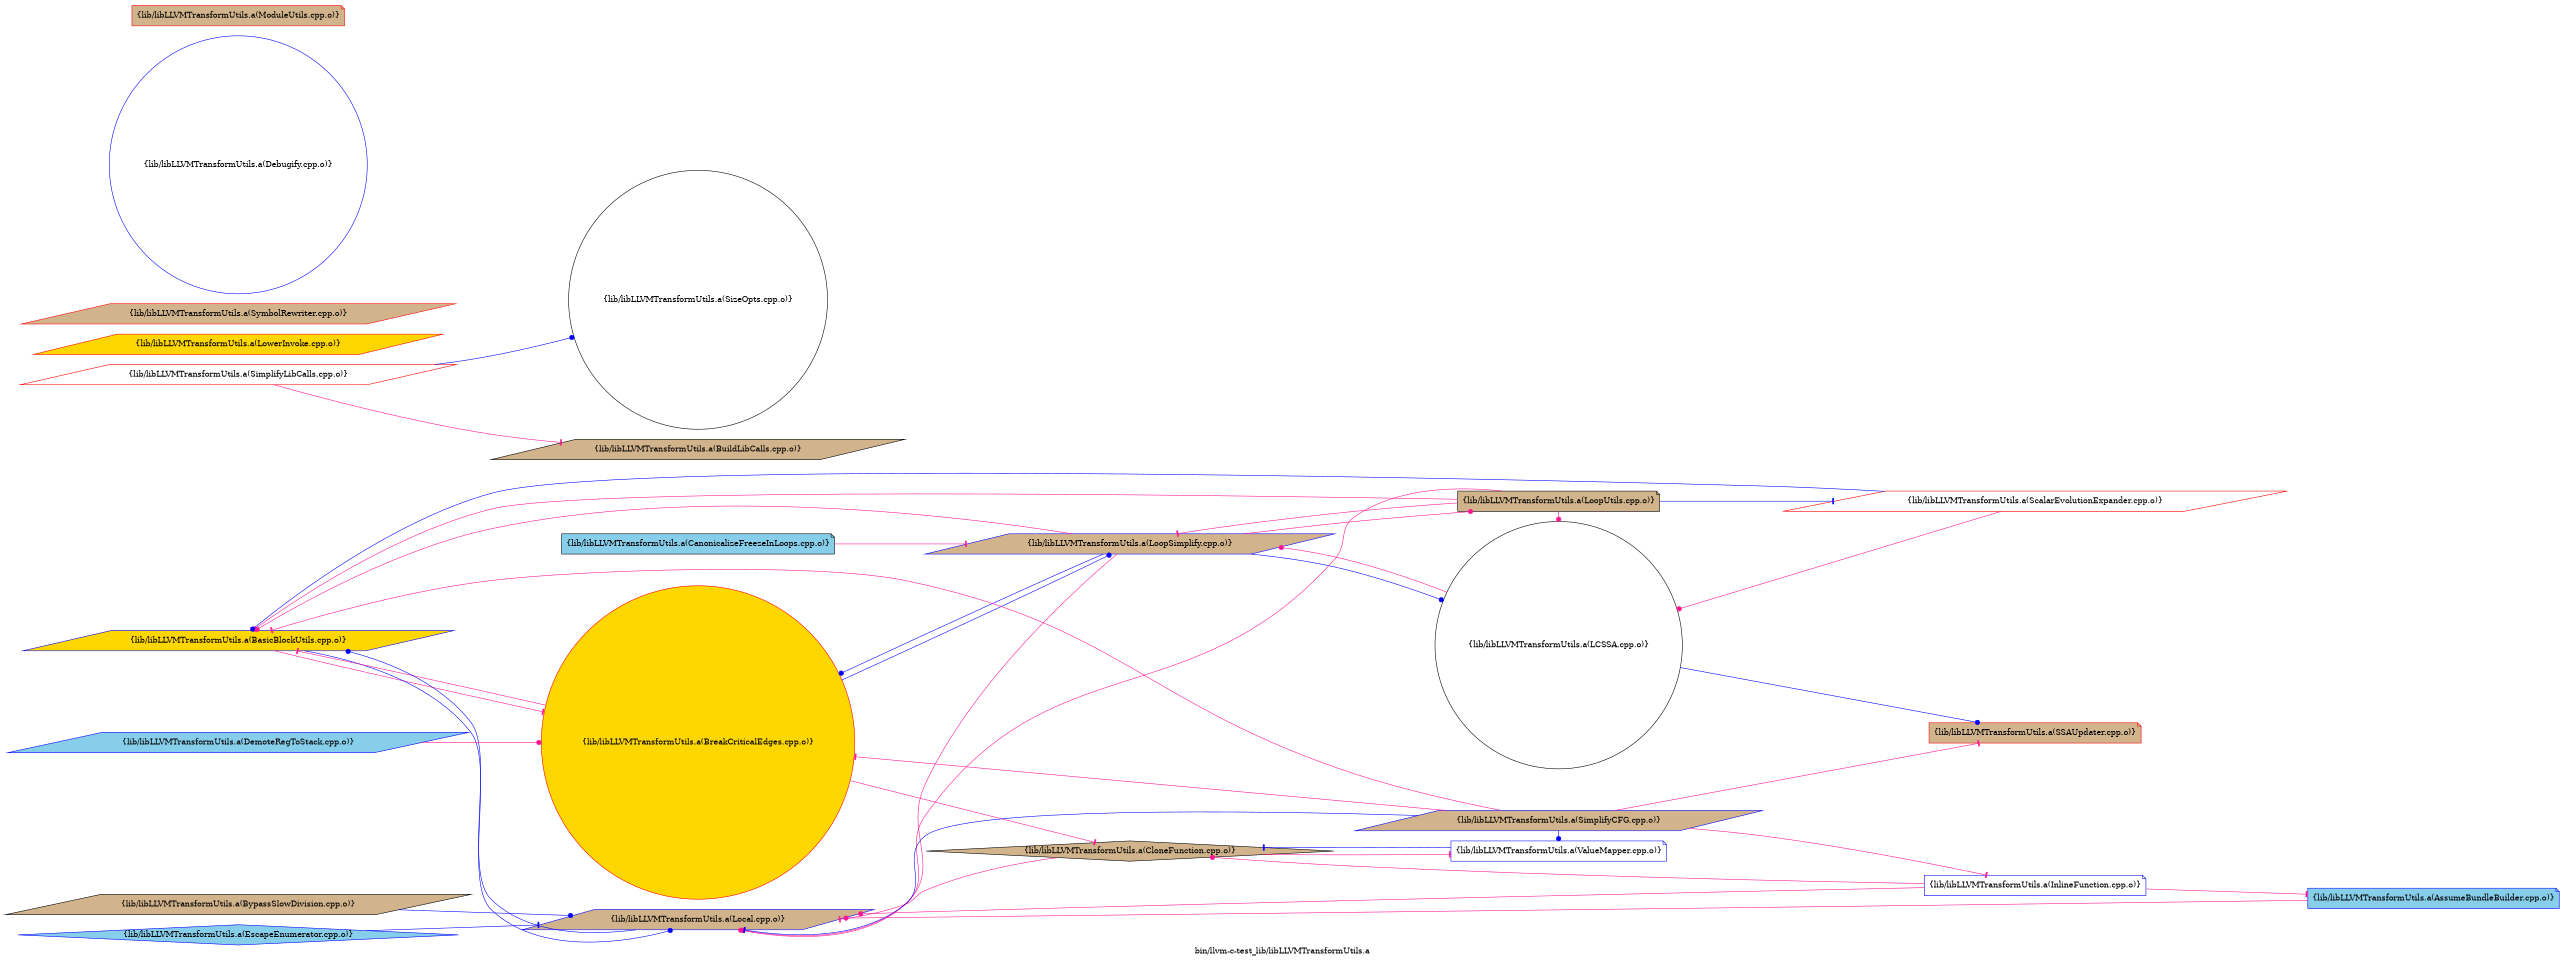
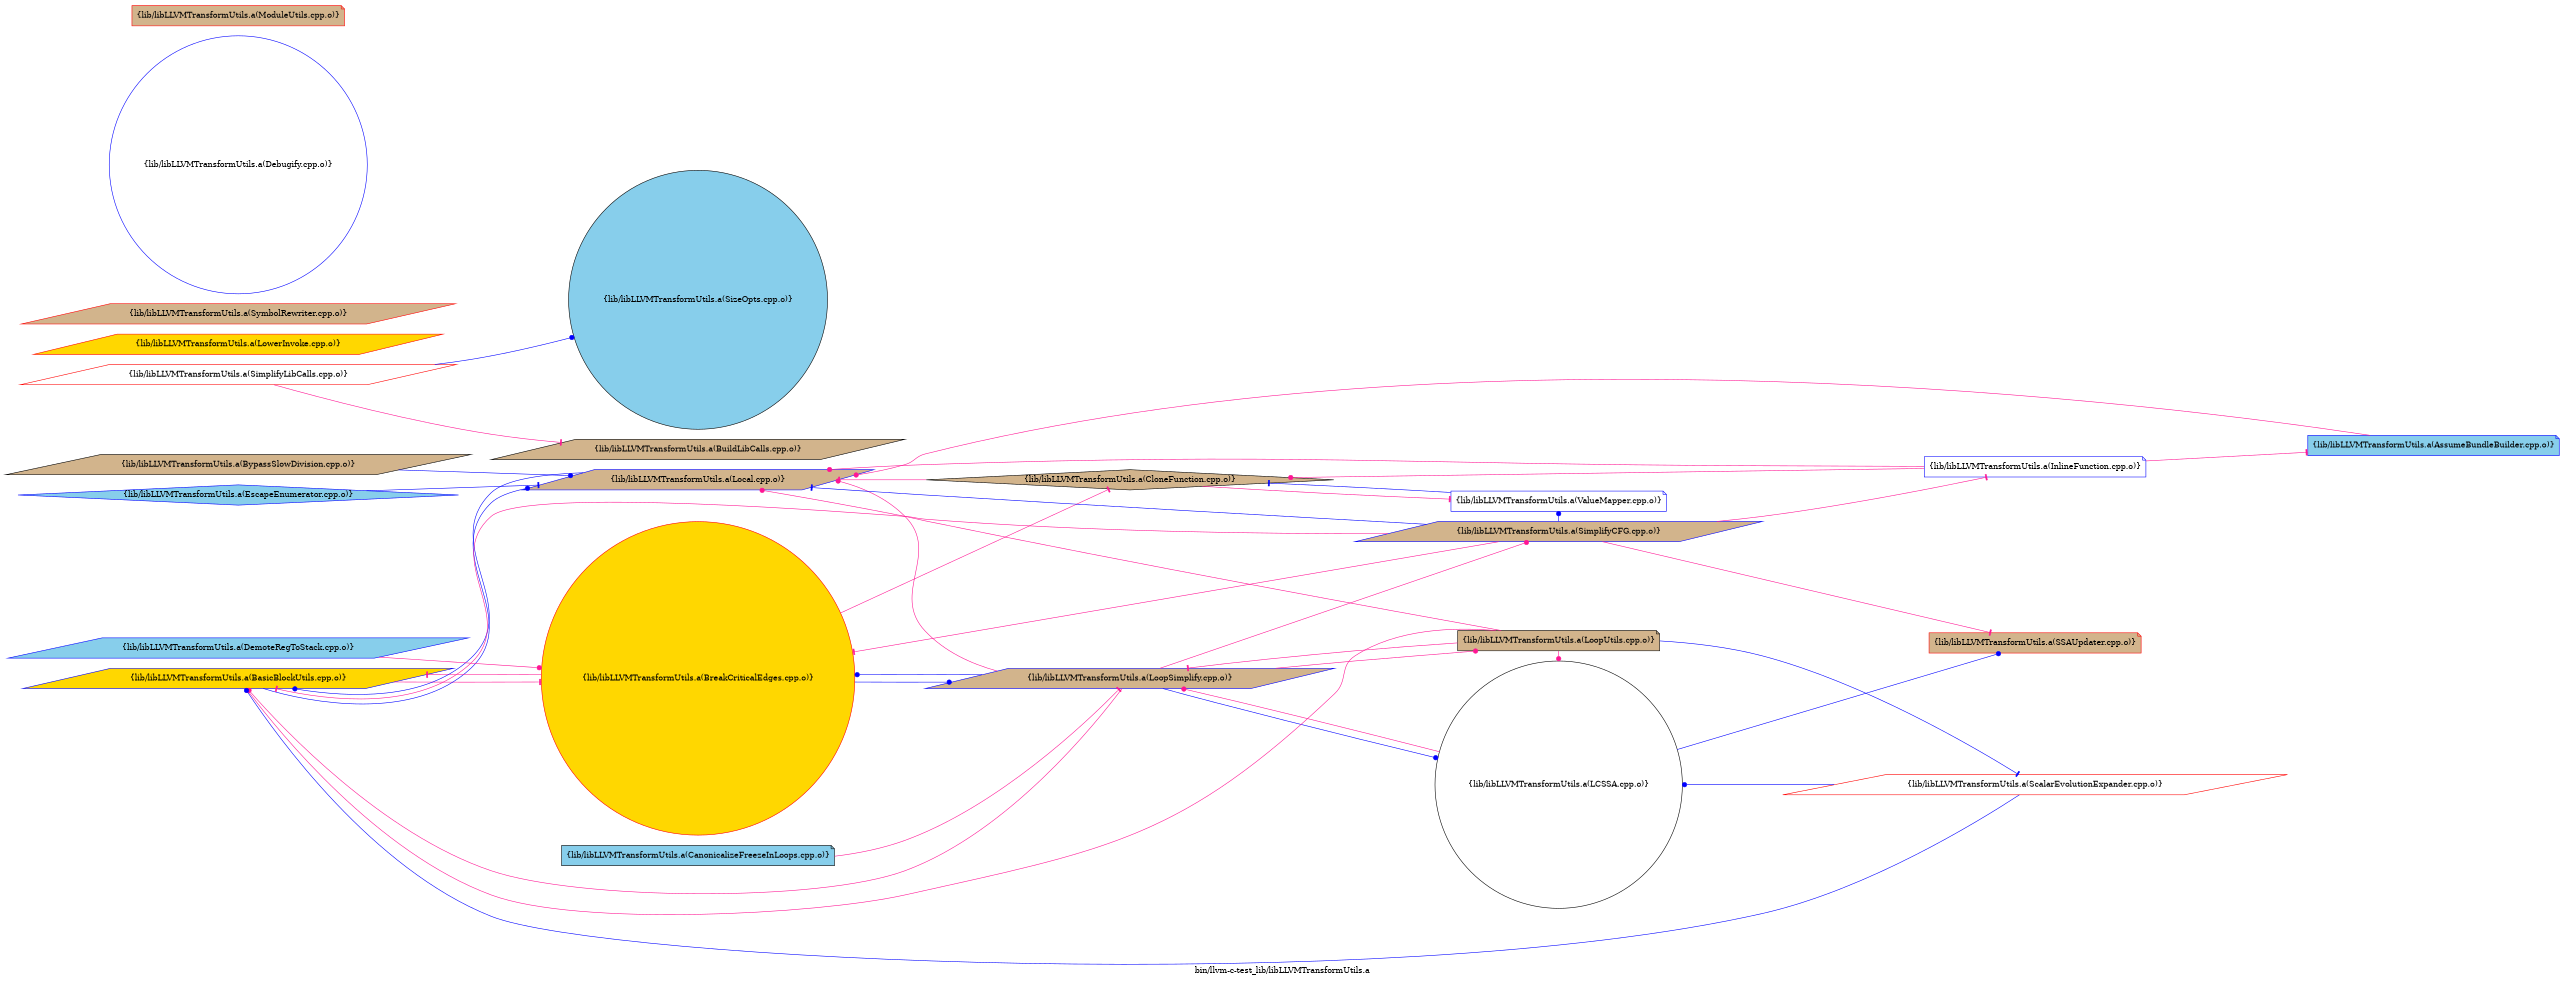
node "{lib/libLLVMTransformUtils.a(SizeOpts.cpp.o)}": fillcolor white -> skyblue
edge "{lib/libLLVMTransformUtils.a(ScalarEvolutionExpander.cpp.o)}" -> "{lib/libLLVMTransformUtils.a(LCSSA.cpp.o)}": color deeppink -> blue
edge "{lib/libLLVMTransformUtils.a(LoopSimplify.cpp.o)}" -> "{lib/libLLVMTransformUtils.a(SimplifyCFG.cpp.o)}": added
